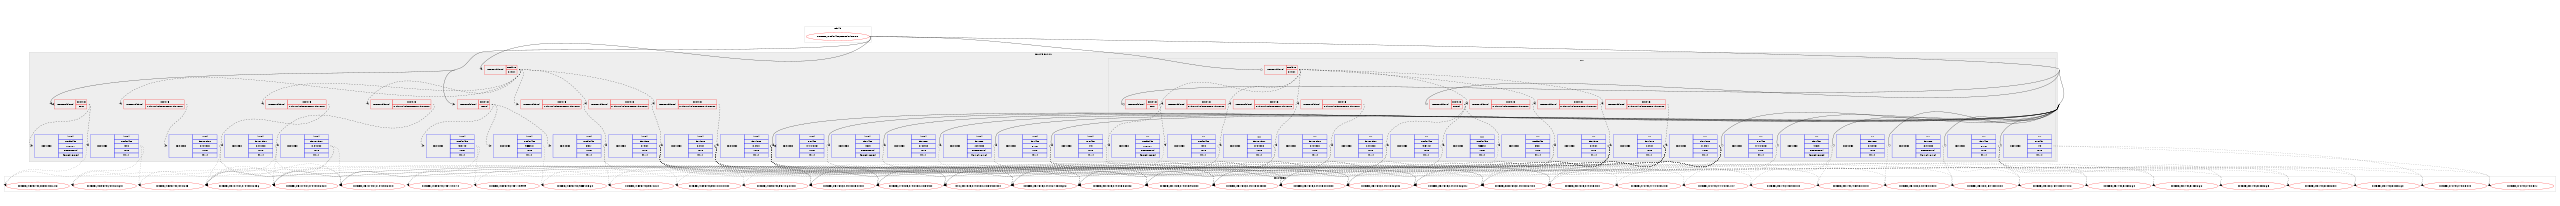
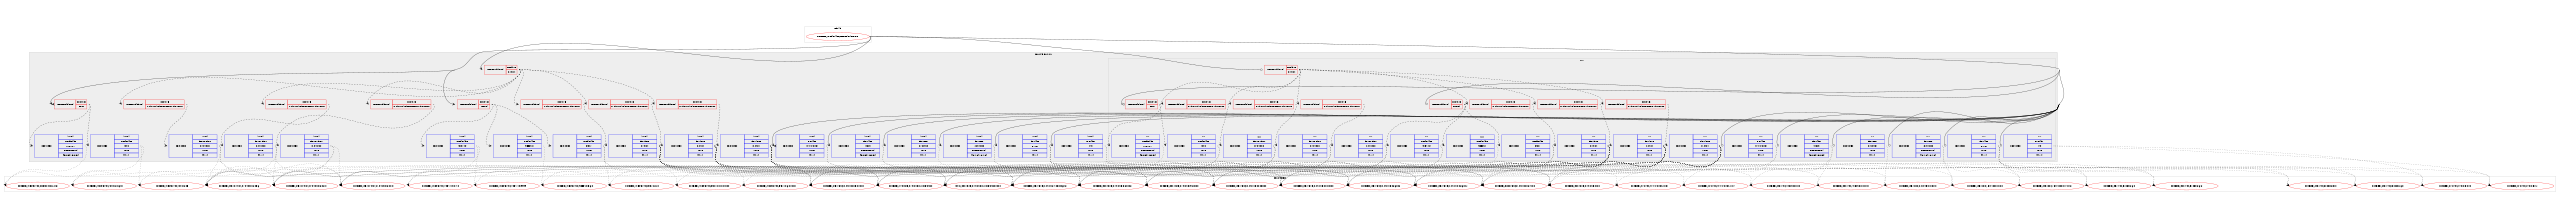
node "portage://dev-libs/expat-2.6.3": removed
